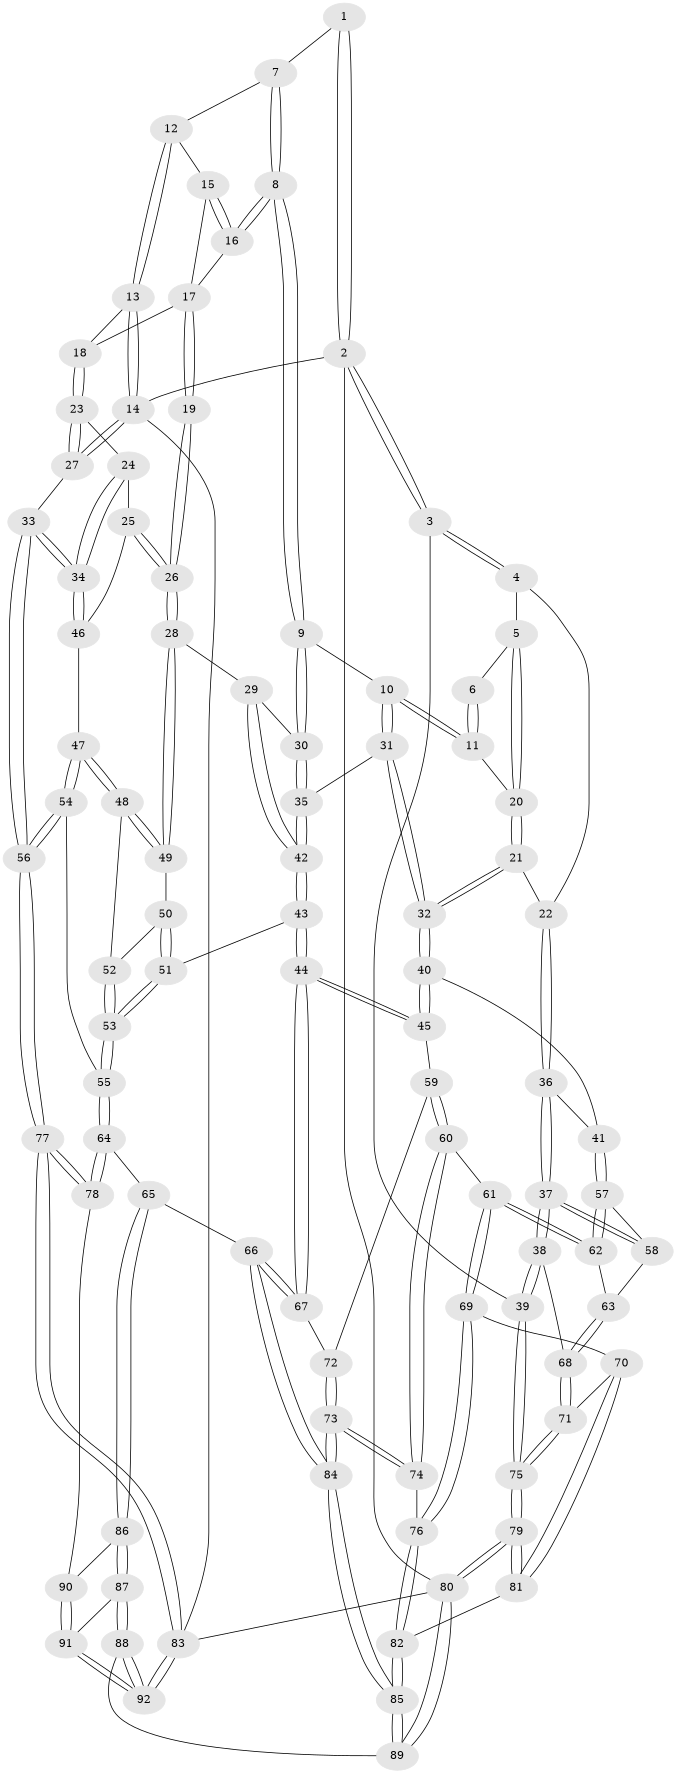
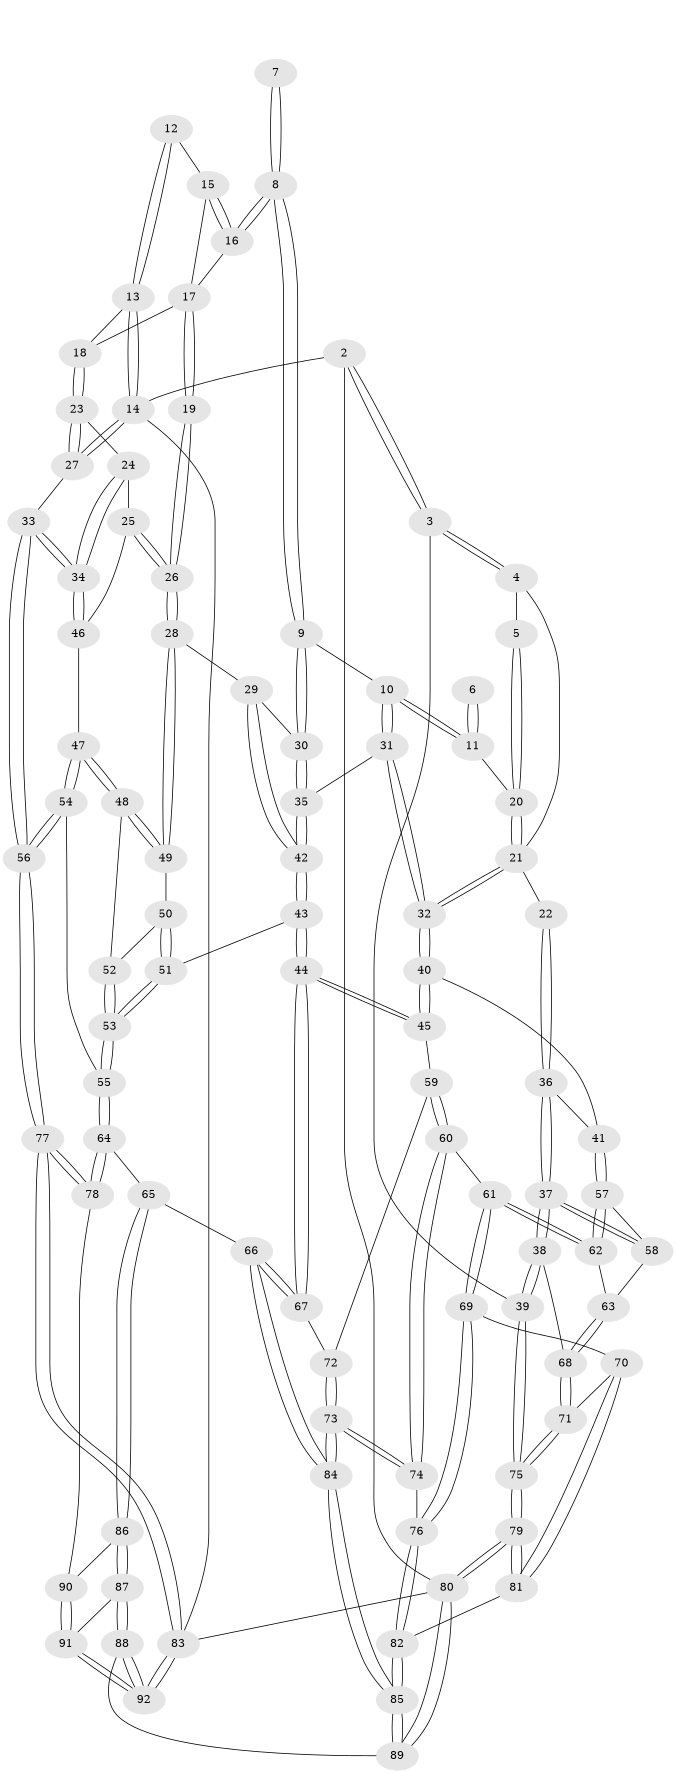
node "1": removed
edge "7" -- "12": removed
edge "5" -- "6": removed
edge "4" -- "22": now "4" -- "21"
